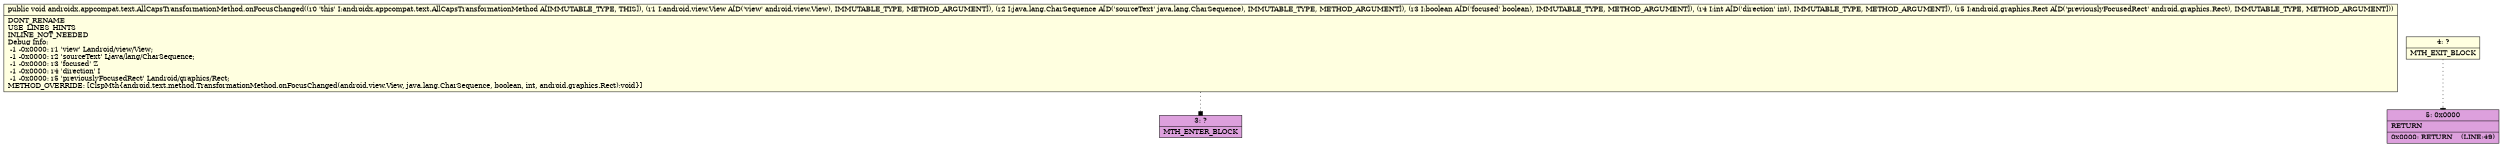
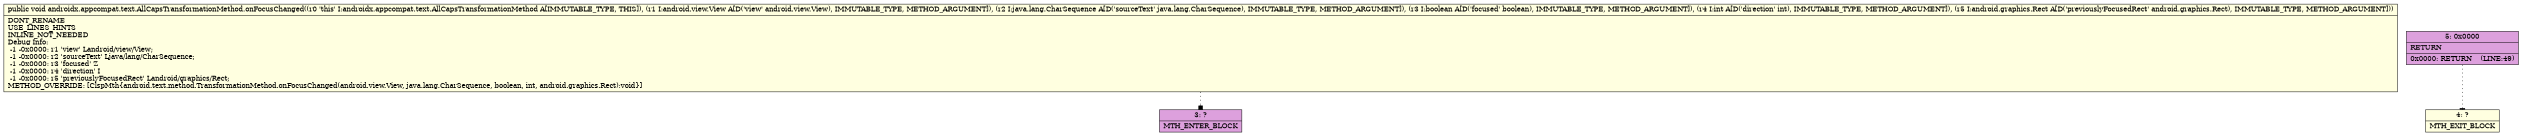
edge "4: ?" -> "5: 0x0000": reversed
